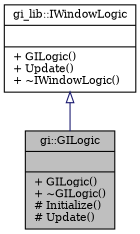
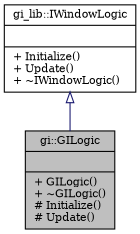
node "gi_lib::IWindowLogic": text "+ GILogic()" -> "+ Initialize()"
